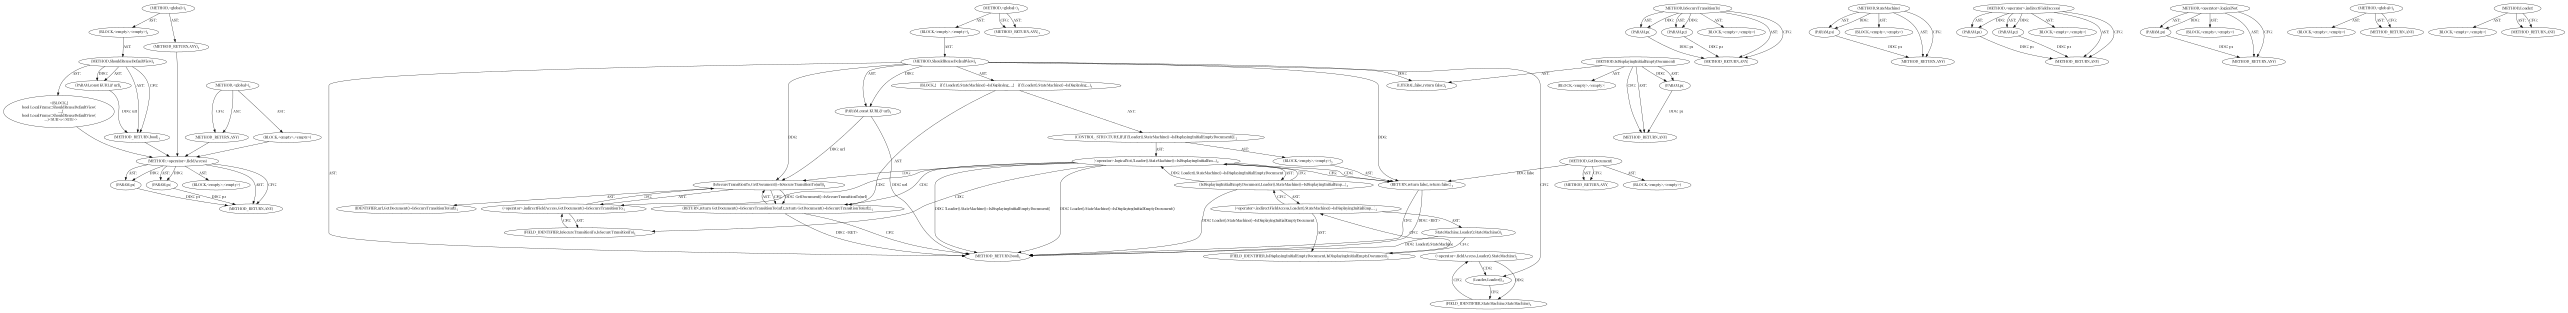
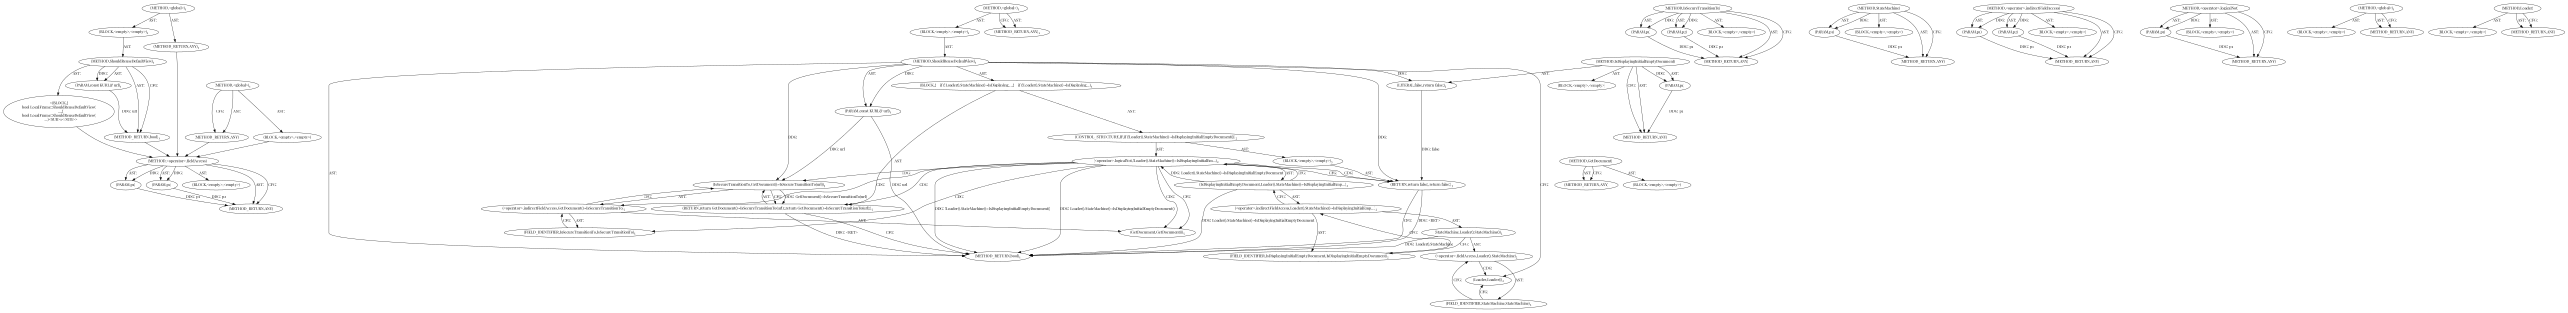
edge "(METHOD,GetDocument)" -> "(RETURN,return false;,return false;)": now "(LITERAL,false,return false;)" -> "(RETURN,return false;,return false;)"
node "(IDENTIFIER,url,GetDocument()->IsSecureTransitionTo(url))": removed
node "(GetDocument,GetDocument())": added
edge "(StateMachine,Loader().StateMachine())" -> "(<operator>.fieldAccess,Loader().StateMachine)": added, label "AST:"
edge "(<operator>.fieldAccess,Loader().StateMachine)" -> "(FIELD_IDENTIFIER,StateMachine,StateMachine)": label "DDG: " -> "AST: "
edge "(Loader,Loader())" -> "(FIELD_IDENTIFIER,StateMachine,StateMachine)": reversed
